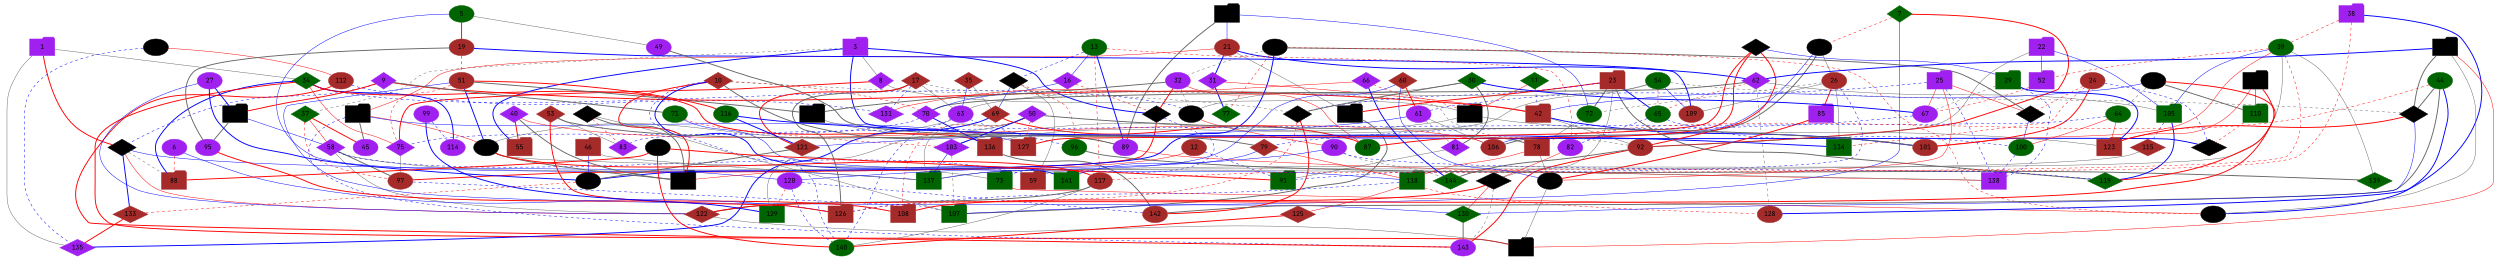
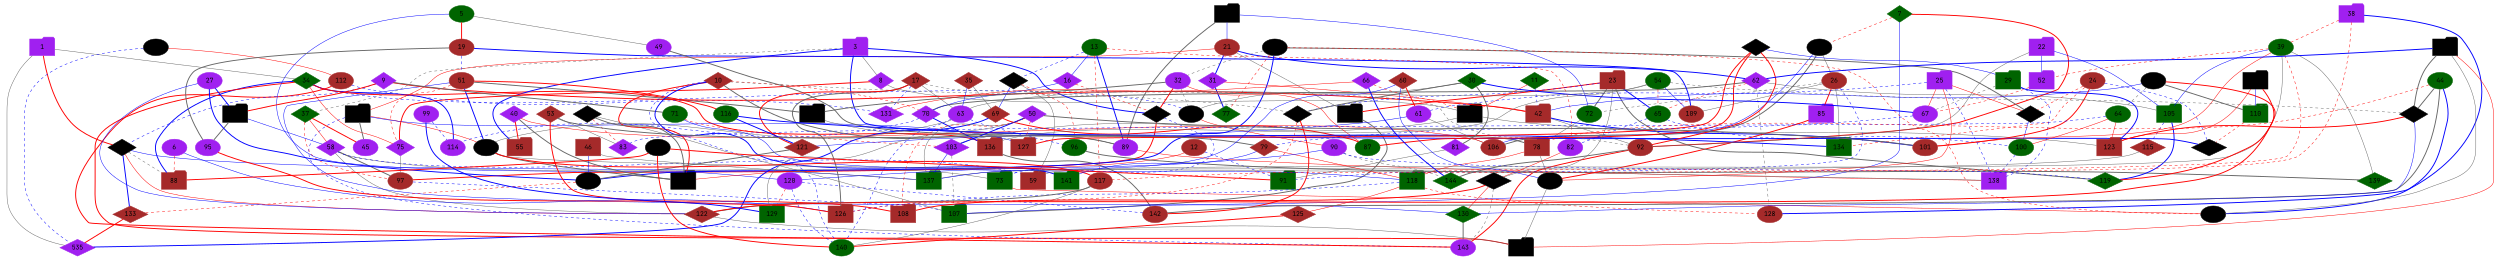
edge "61" -- "81": removed
edge "70" -- "75": now "70" -- "114"
node "135": label "135" -> "535"
